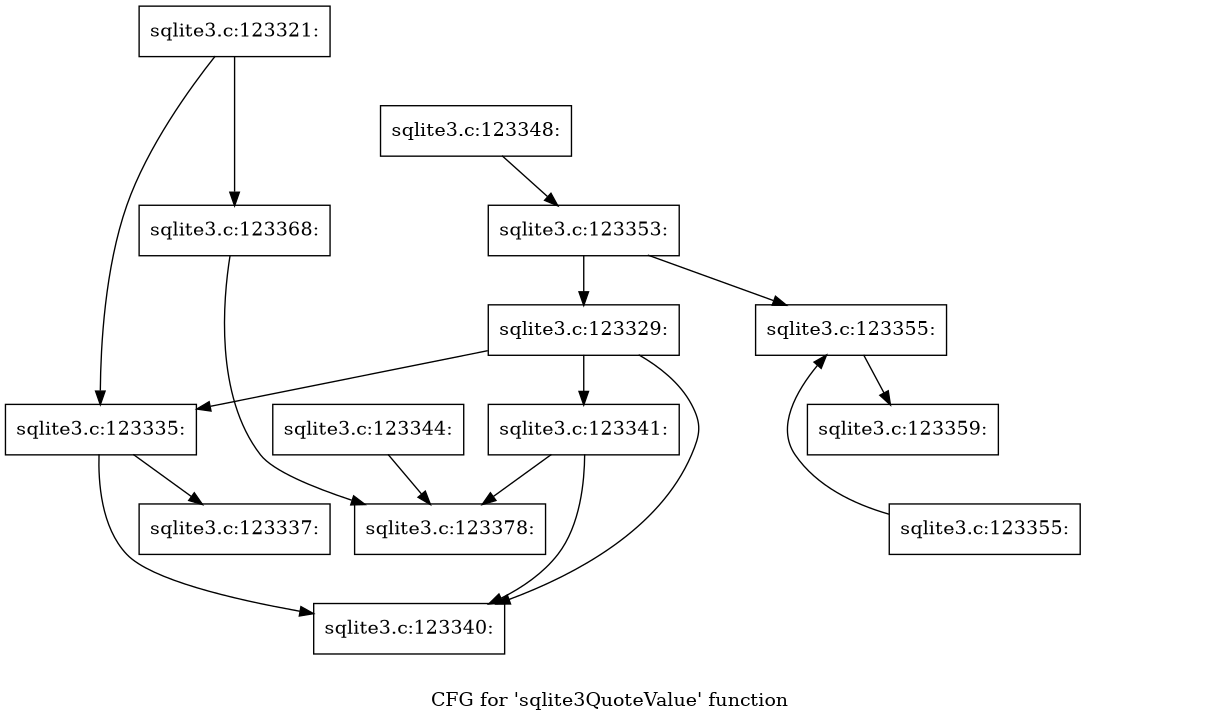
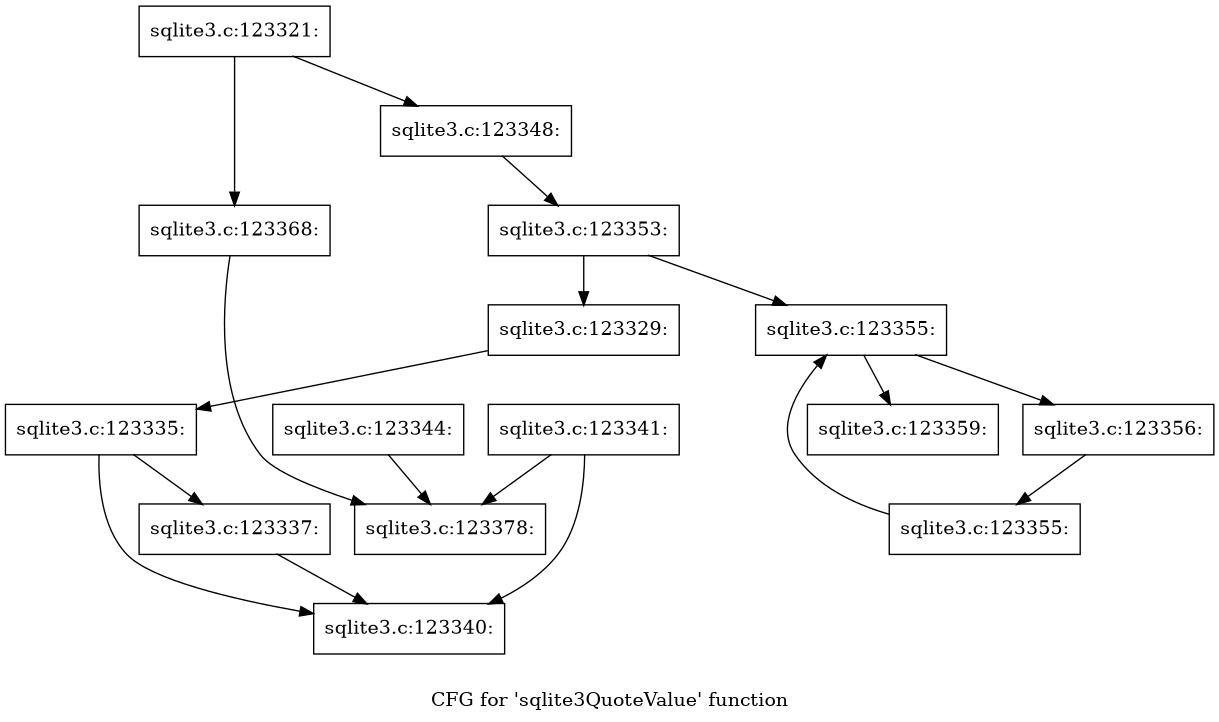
edge "sqlite3.c:123321:" -> "sqlite3.c:123335:": now "sqlite3.c:123321:" -> "sqlite3.c:123348:"
edge "sqlite3.c:123329:" -> "sqlite3.c:123341:": removed
node "sqlite3.c:123356:": added
edge "sqlite3.c:123329:" -> "sqlite3.c:123340:": now "sqlite3.c:123337:" -> "sqlite3.c:123340:"
